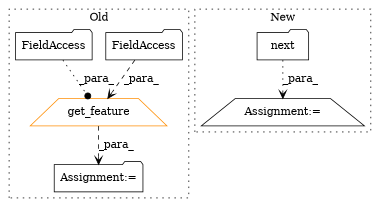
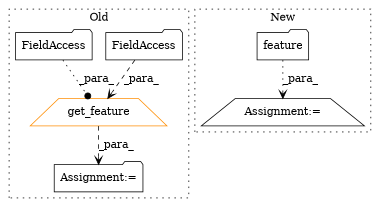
node "next": label "next" -> "feature"
